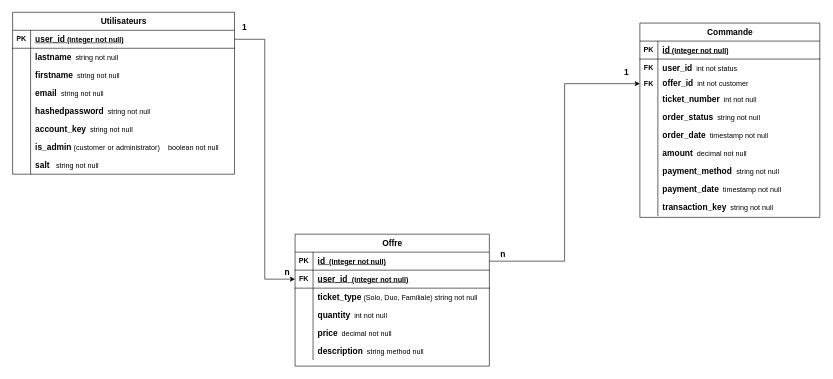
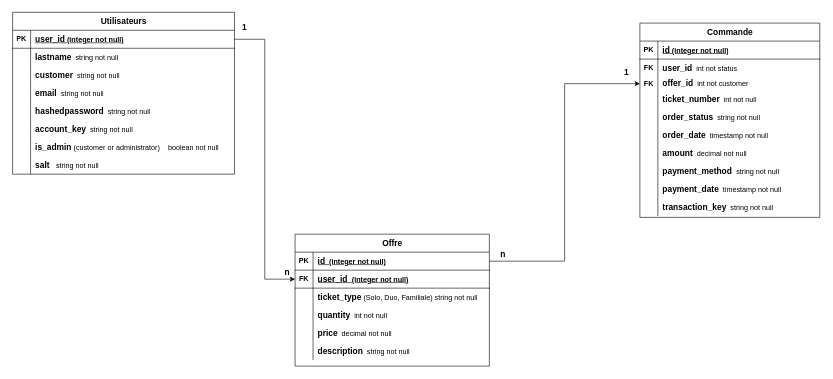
node "firstname string not null": label "firstname string not null" -> "customer string not null"
node "description string method null": label "description string method null" -> "description string not null"
